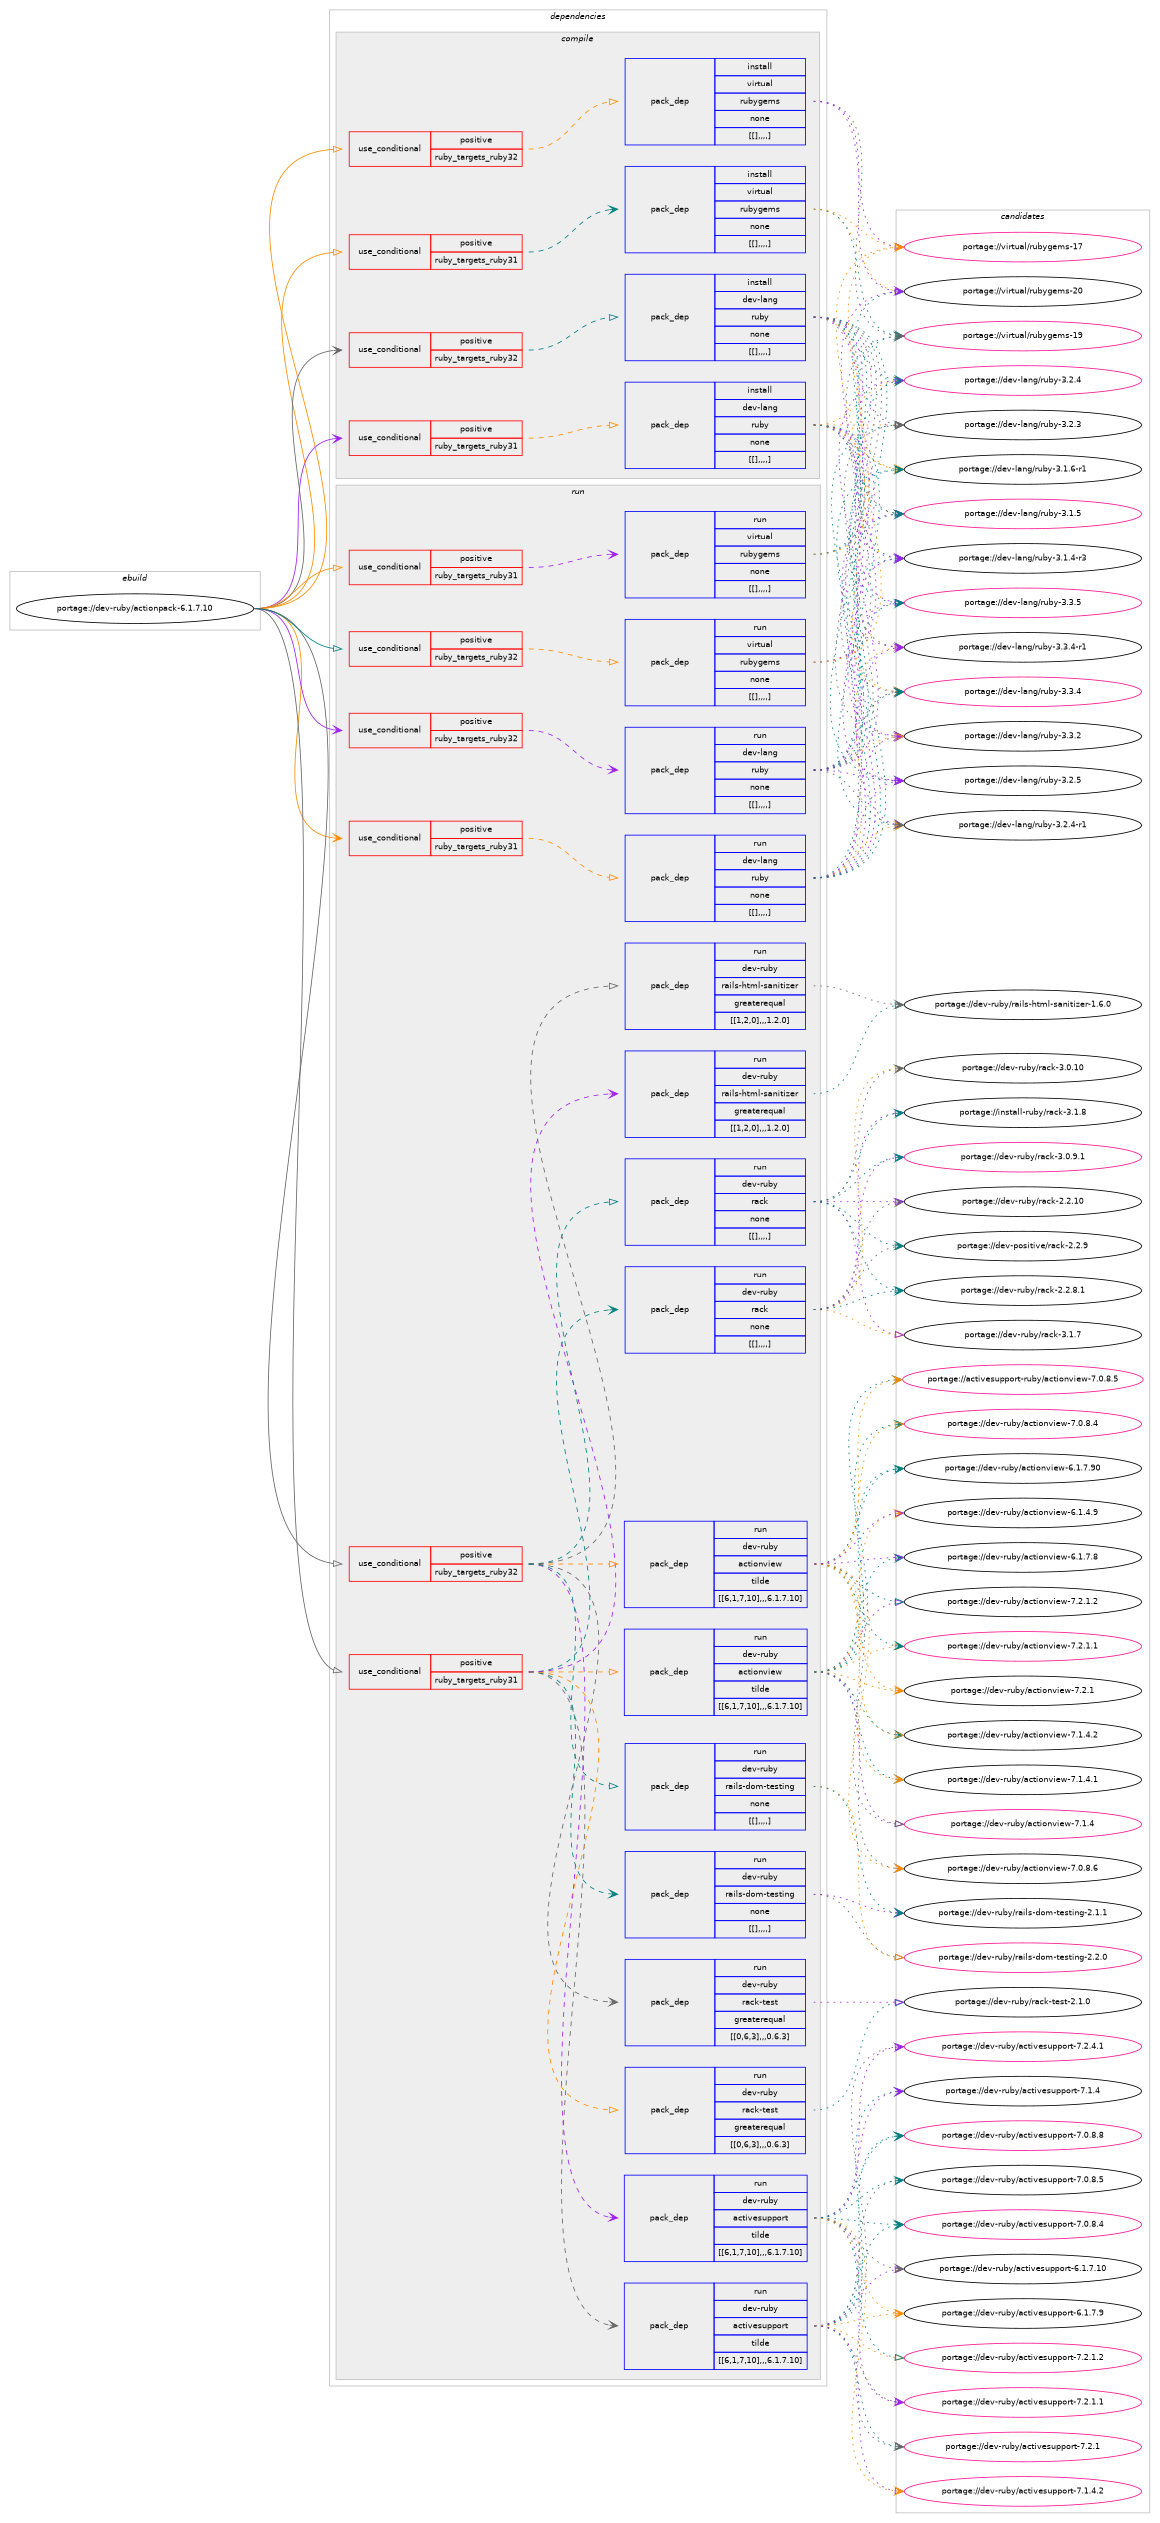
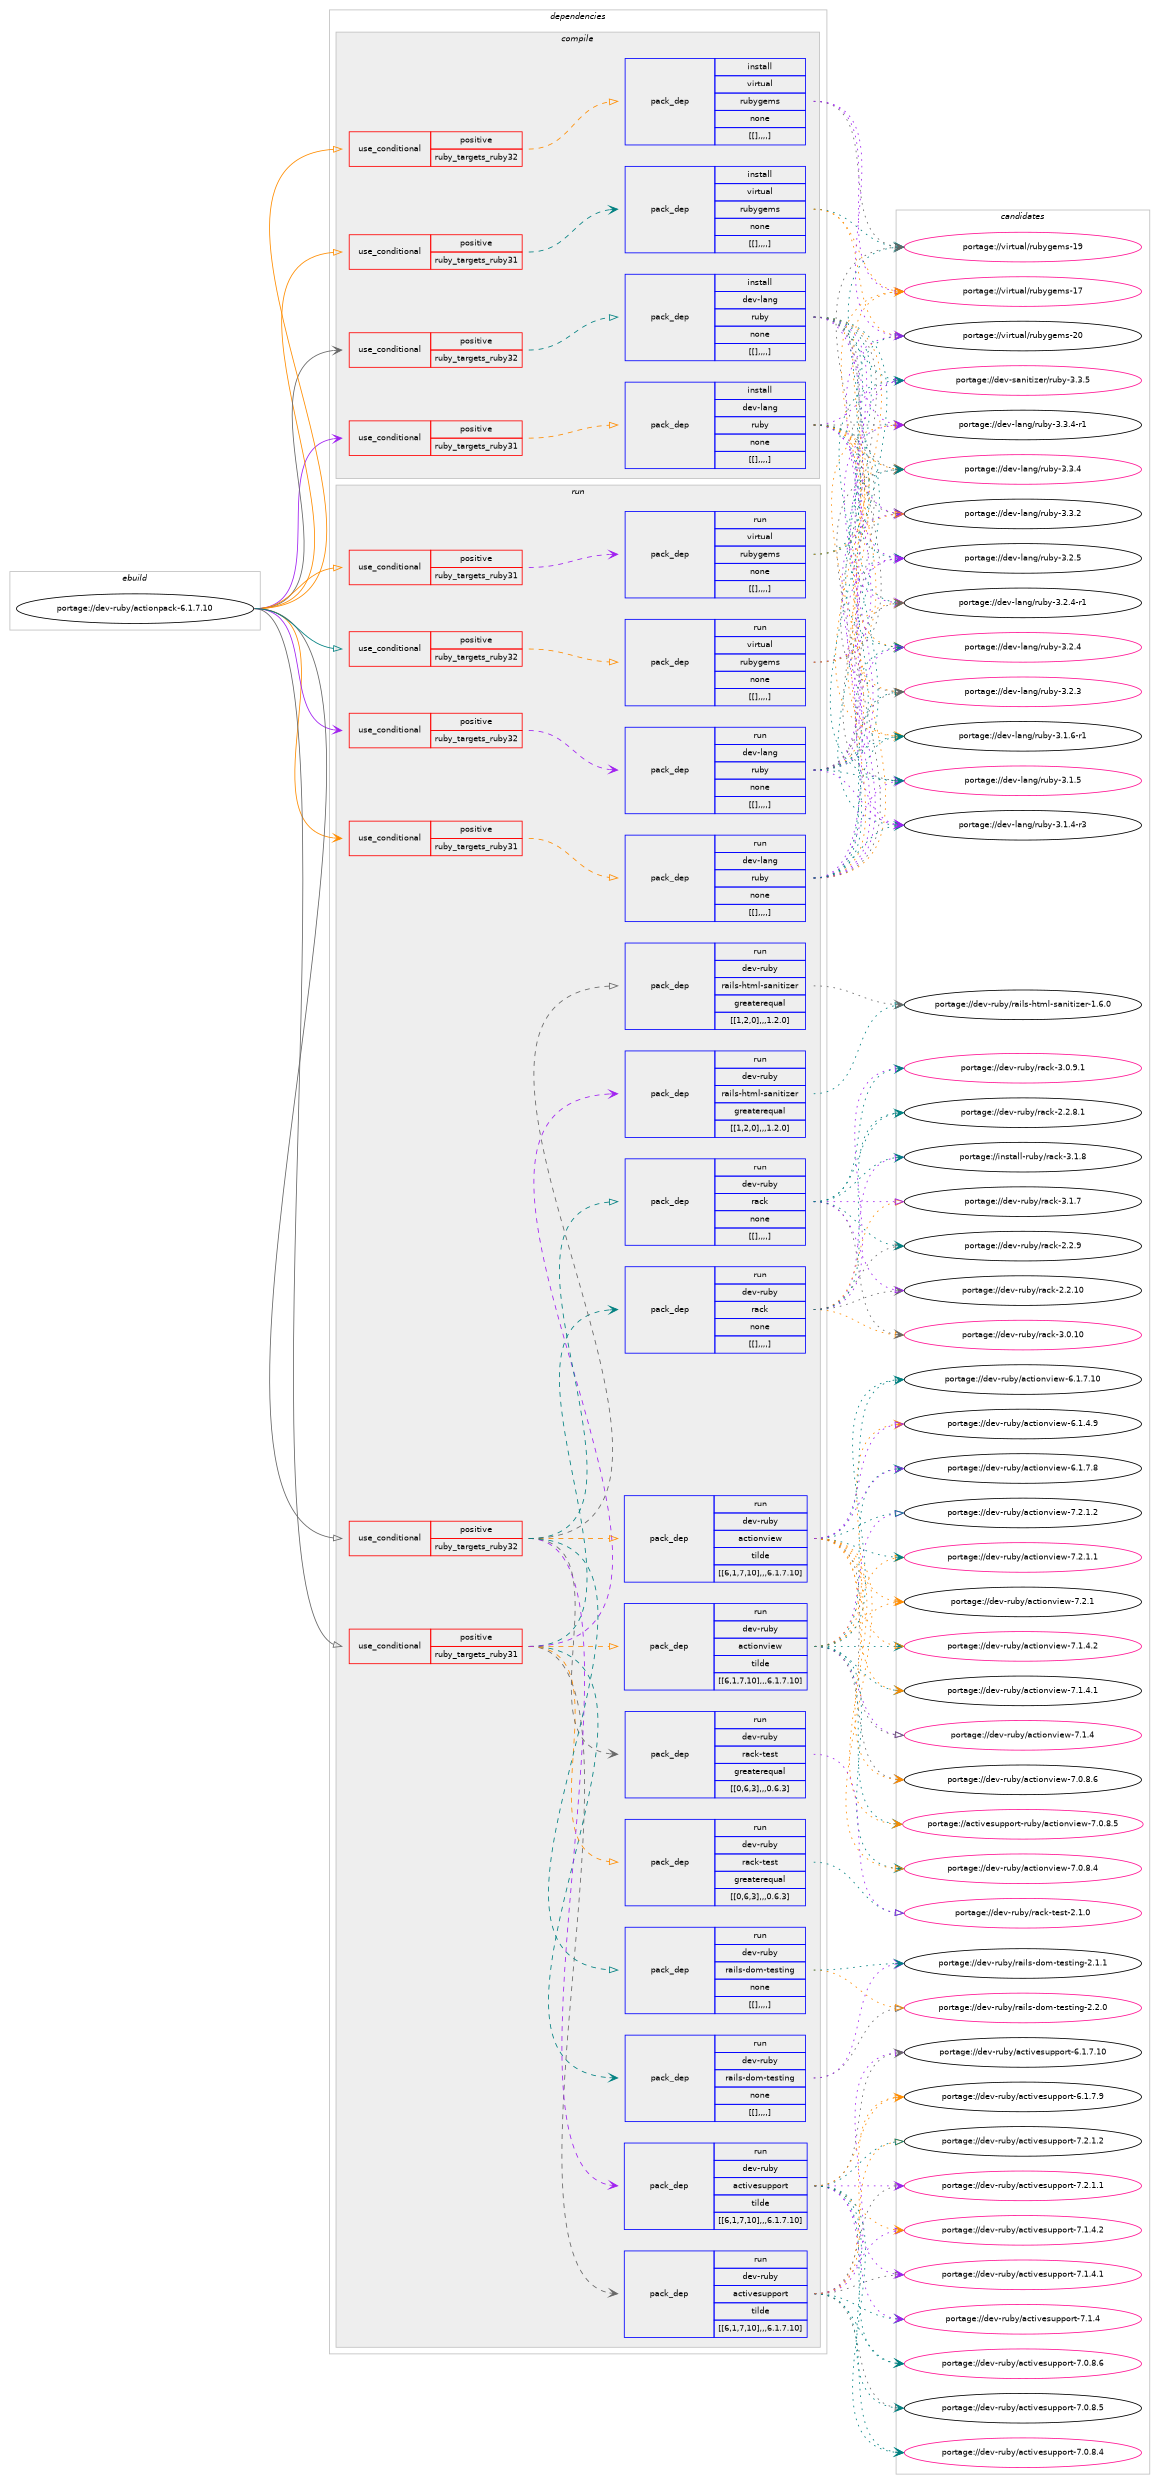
node "portage://dev-lang/ruby-3.2.3": color black -> deeppink
node "portage://dev-lang/ruby-3.3.5": label "portage://dev-lang/ruby-3.3.5" -> "portage://dev-sanitizer/ruby-3.3.5"
node "portage://dev-ruby/rack-3.0.10": color black -> deeppink
node "portage://dev-positive/rack-2.2.9": label "portage://dev-positive/rack-2.2.9" -> "portage://dev-ruby/rack-2.2.9"
node "portage://dev-ruby/actionview-6.1.7.90": label "portage://dev-ruby/actionview-6.1.7.90" -> "portage://dev-ruby/actionview-6.1.7.10"
node "portage://dev-ruby/actionview-7.1.4.2": color black -> deeppink
node "portage://dev-ruby/rack-test-2.1.0": color black -> deeppink
node "portage://dev-ruby/activesupport-7.2.4.1": label "portage://dev-ruby/activesupport-7.2.4.1" -> "portage://dev-ruby/activesupport-7.1.4.1"
node "portage://dev-ruby/activesupport-7.1.4": color black -> deeppink
node "portage://dev-ruby/activesupport-7.0.8.8": label "portage://dev-ruby/activesupport-7.0.8.8" -> "portage://dev-ruby/activesupport-7.0.8.6"
node "portage://dev-ruby/activesupport-7.2.1.2": color deeppink -> black
node "portage://dev-ruby/activesupport-7.2.1": removed
